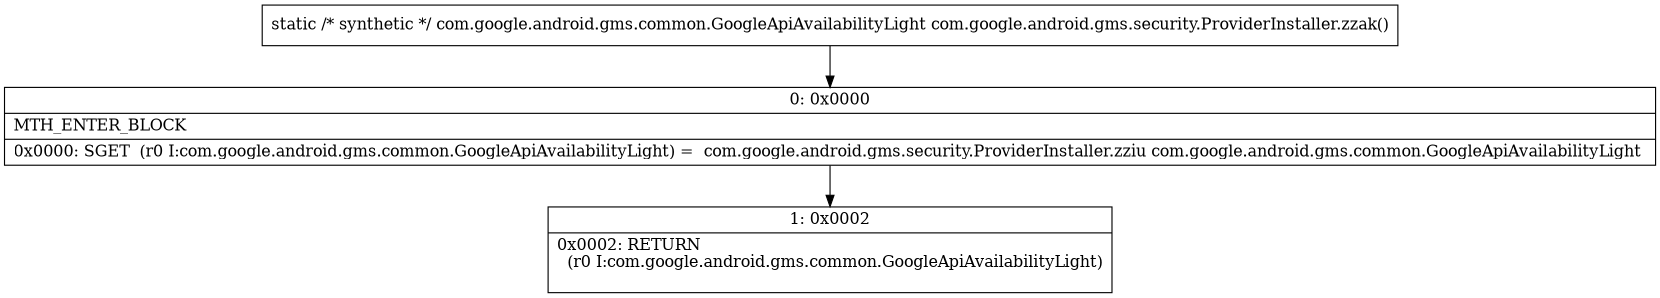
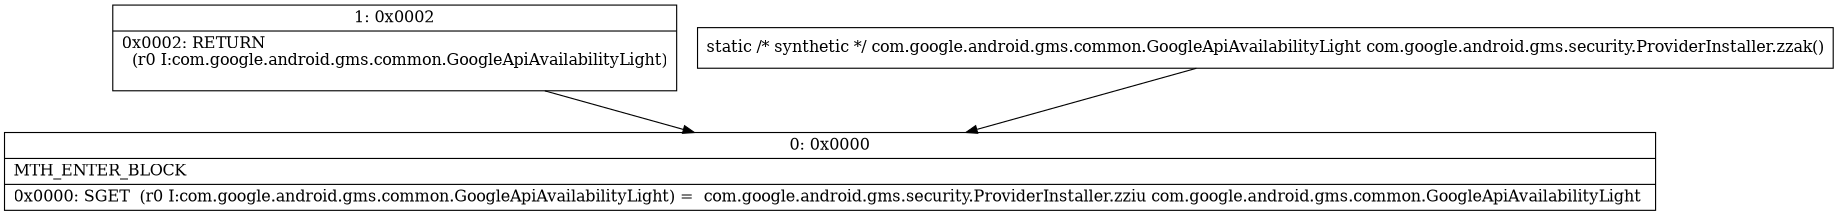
edge "0: 0x0000" -> "1: 0x0002": reversed
